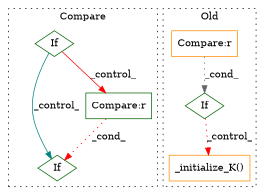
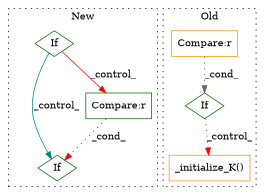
cluster "Compare": label "Compare" -> "New"
